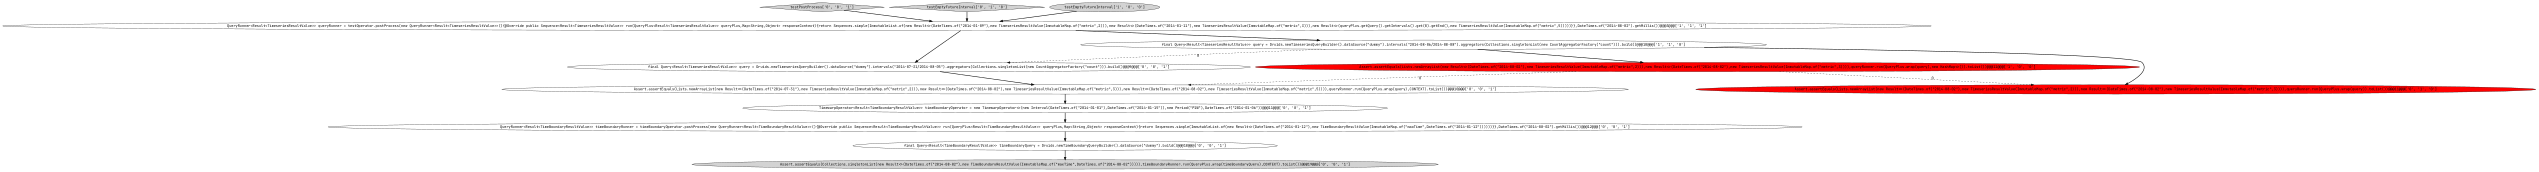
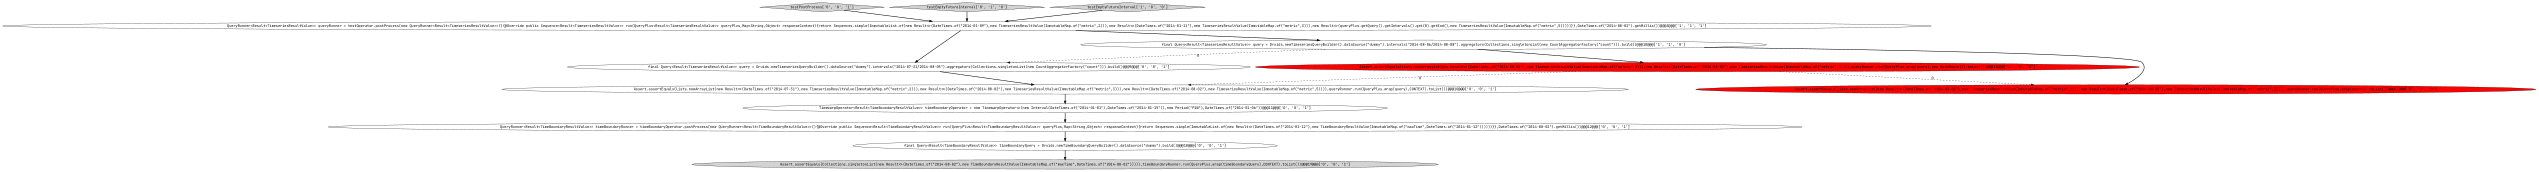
node "testEmptyFutureInterval['1', '0', '0']": shape ellipse -> diamond
